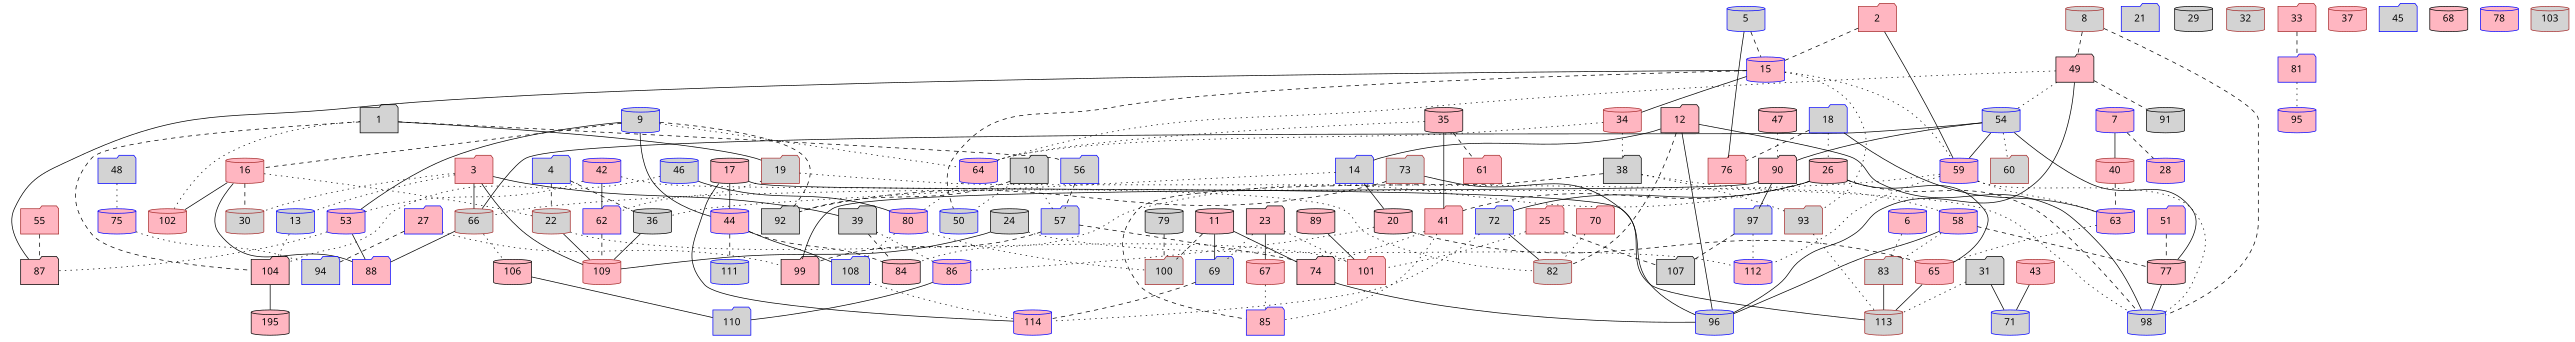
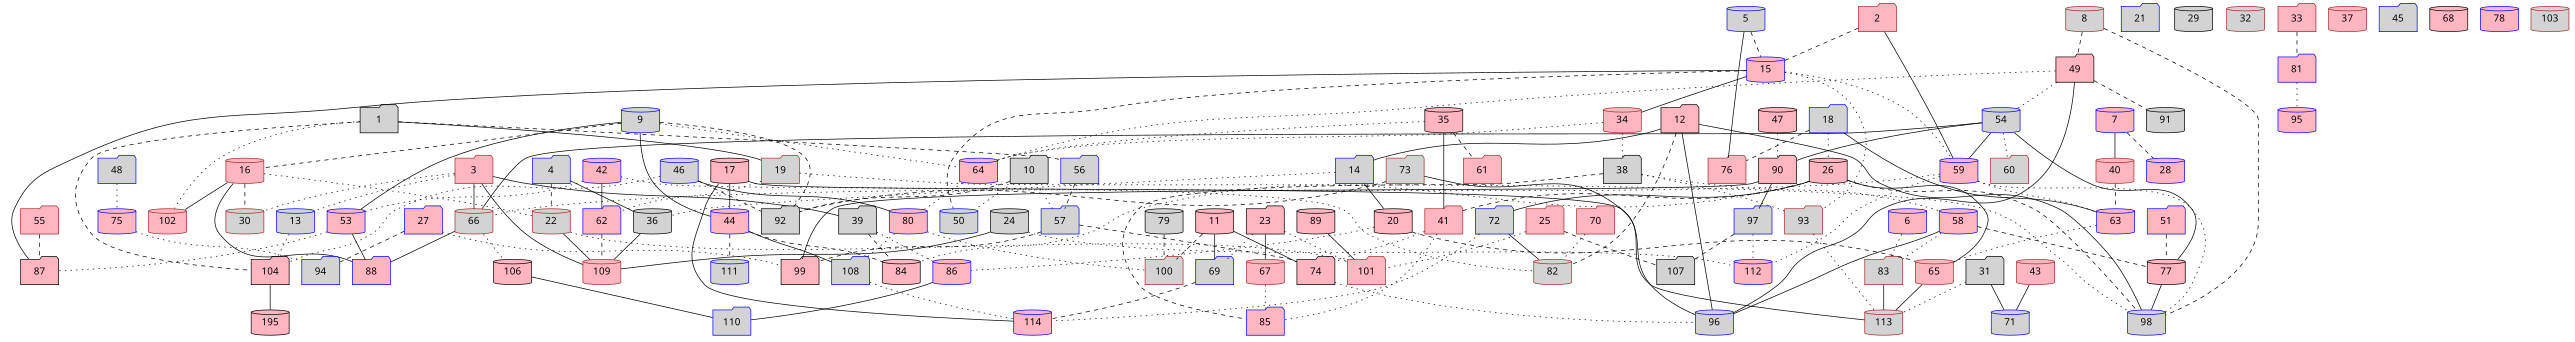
edge "4" -- "36": style dashed -> solid
edge "46" -- "92": added
edge "74" -- "96": style solid -> dotted
